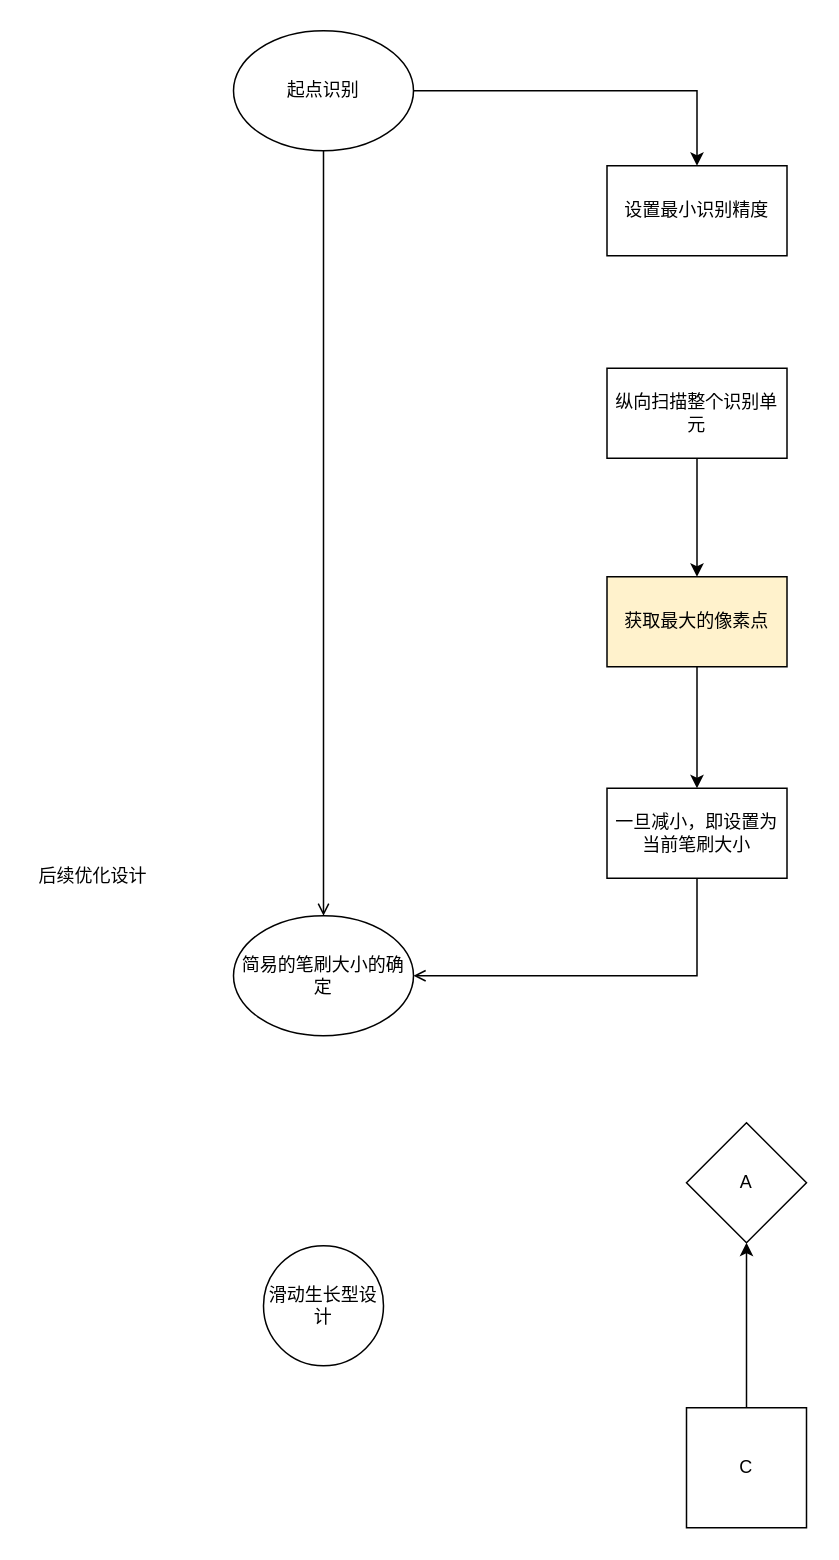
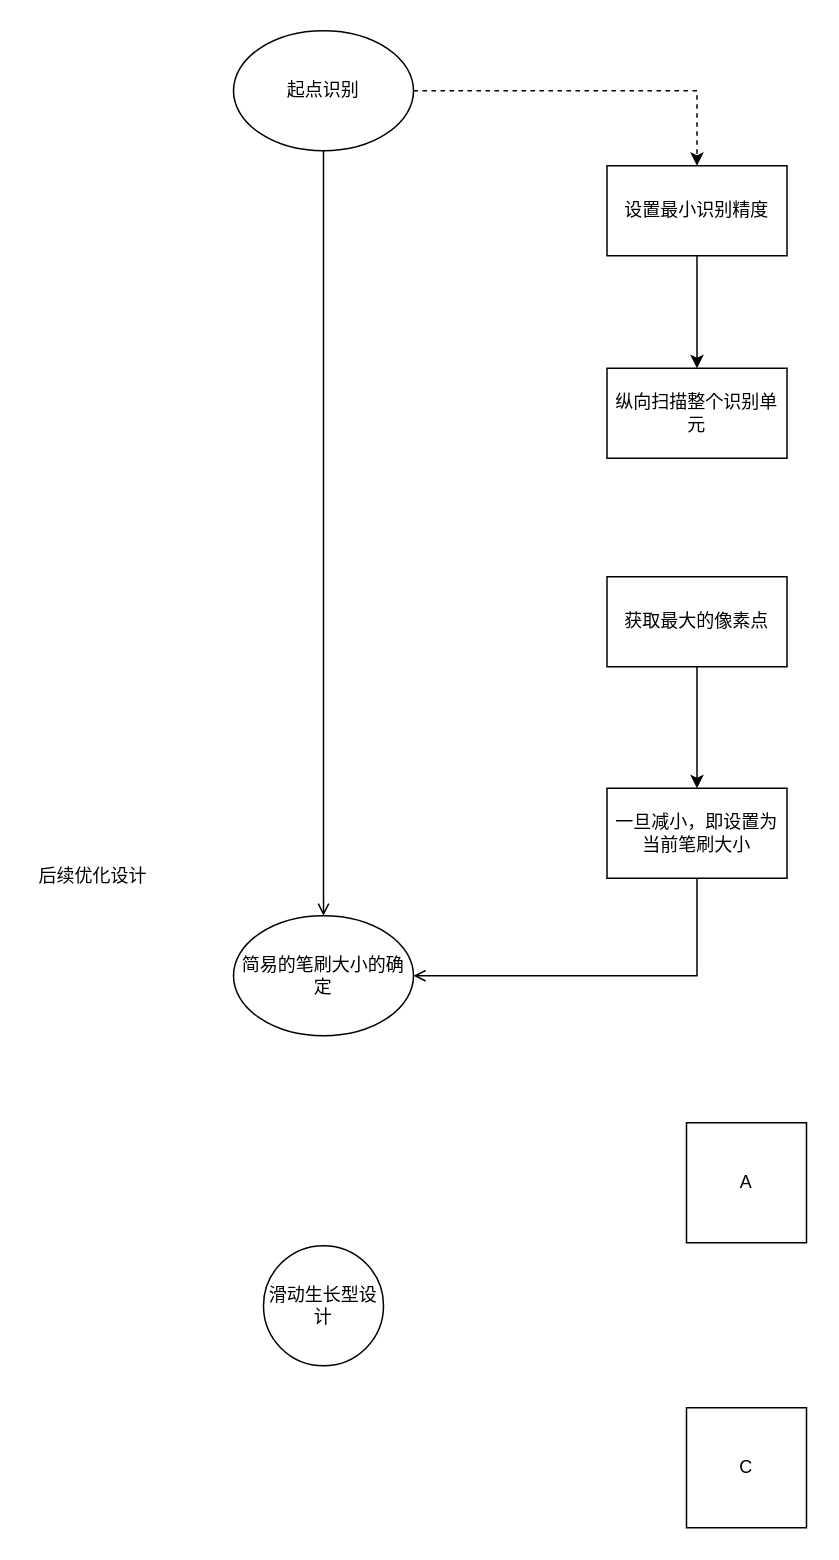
edge "起点识别" -> "设置最小识别精度": style solid -> dashed
edge "设置最小识别精度" -> "纵向扫描整个识别单元": added
edge "纵向扫描整个识别单元" -> "获取最大的像素点": removed
node "获取最大的像素点": fillcolor #fff2cc -> #ffffff
node "A": shape diamond -> rectangle
edge "C" -> "A": removed
